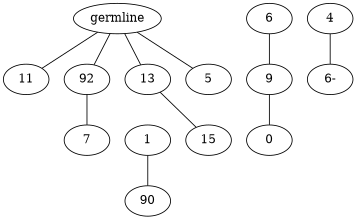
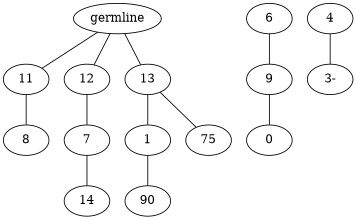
node "92": label "92" -> "12"
node "5": removed
node "6-": label "6-" -> "3-"
edge "13" -- "1": added
node "8": added
node "15": label "15" -> "75"
node "14": added
